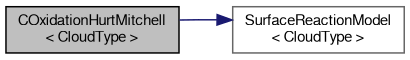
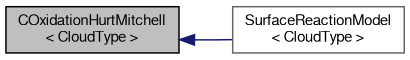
edge "COxidationHurtMitchell < CloudType >" -> "SurfaceReactionModel < CloudType >": reversed
